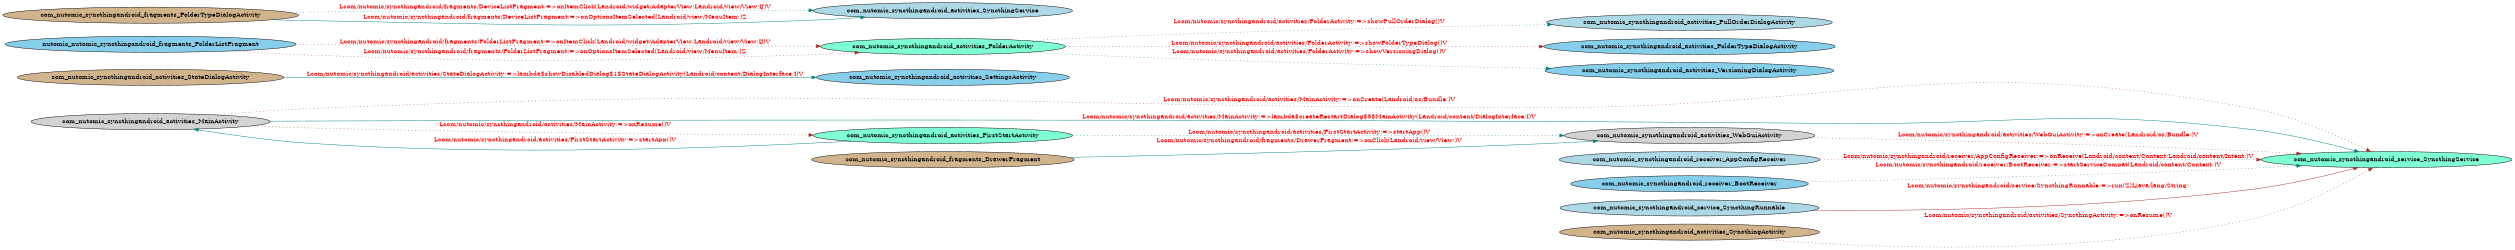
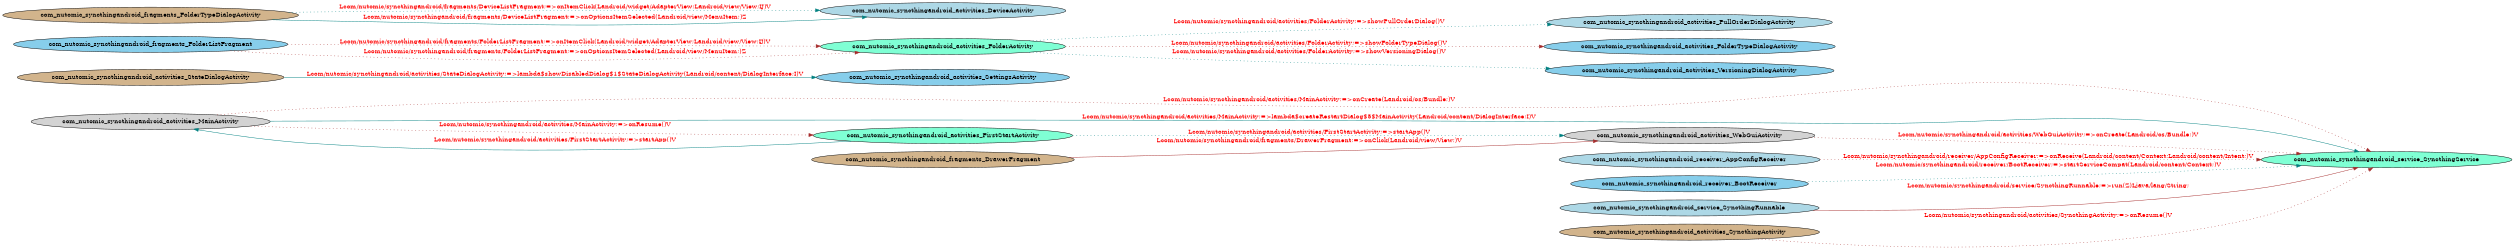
node "com_nutomic_syncthingandroid_activities_SyncthingService": label "com_nutomic_syncthingandroid_activities_SyncthingService" -> "com_nutomic_syncthingandroid_activities_DeviceActivity"
node "nutomic_nutomic_syncthingandroid_fragments_FolderListFragment": label "nutomic_nutomic_syncthingandroid_fragments_FolderListFragment" -> "com_nutomic_syncthingandroid_fragments_FolderListFragment"
edge "com_nutomic_syncthingandroid_fragments_DrawerFragment" -> "com_nutomic_syncthingandroid_activities_WebGuiActivity": color teal -> brown
